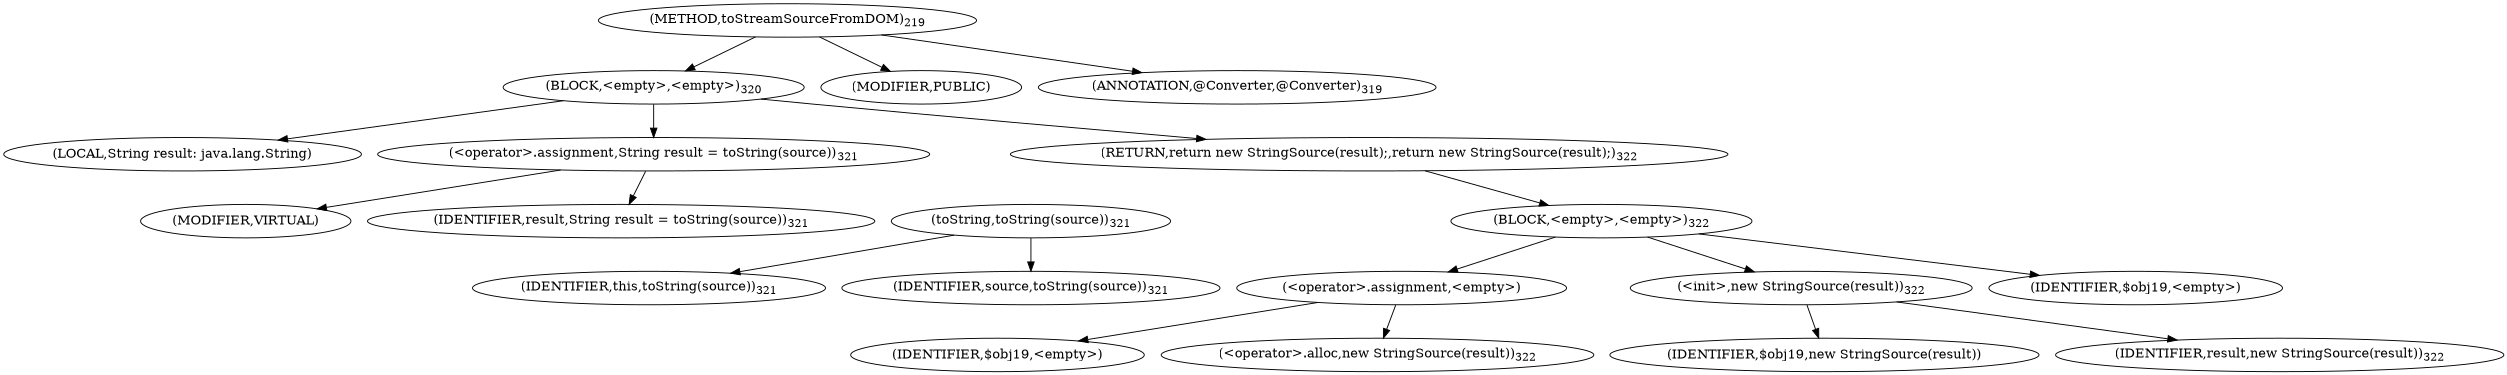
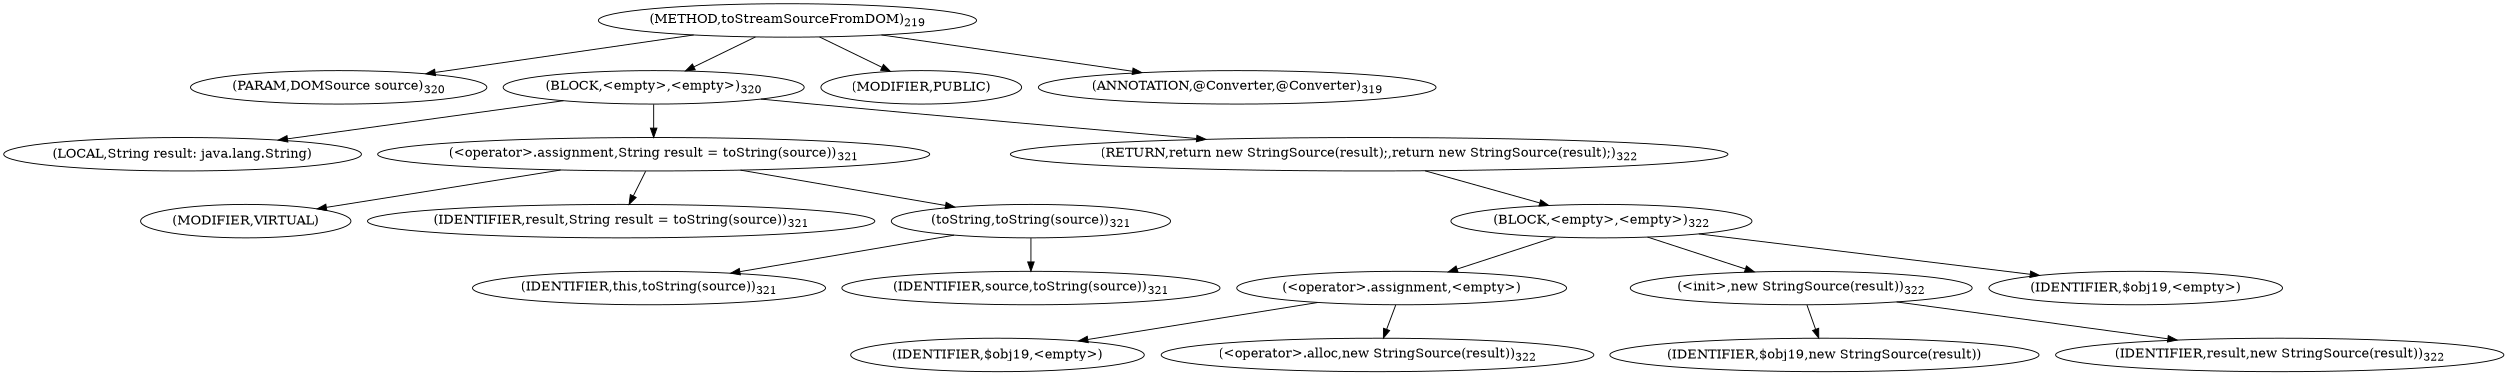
node "(PARAM,DOMSource source)": added
edge "(<operator>.assignment,String result = toString(source))" -> "(toString,toString(source))": added
